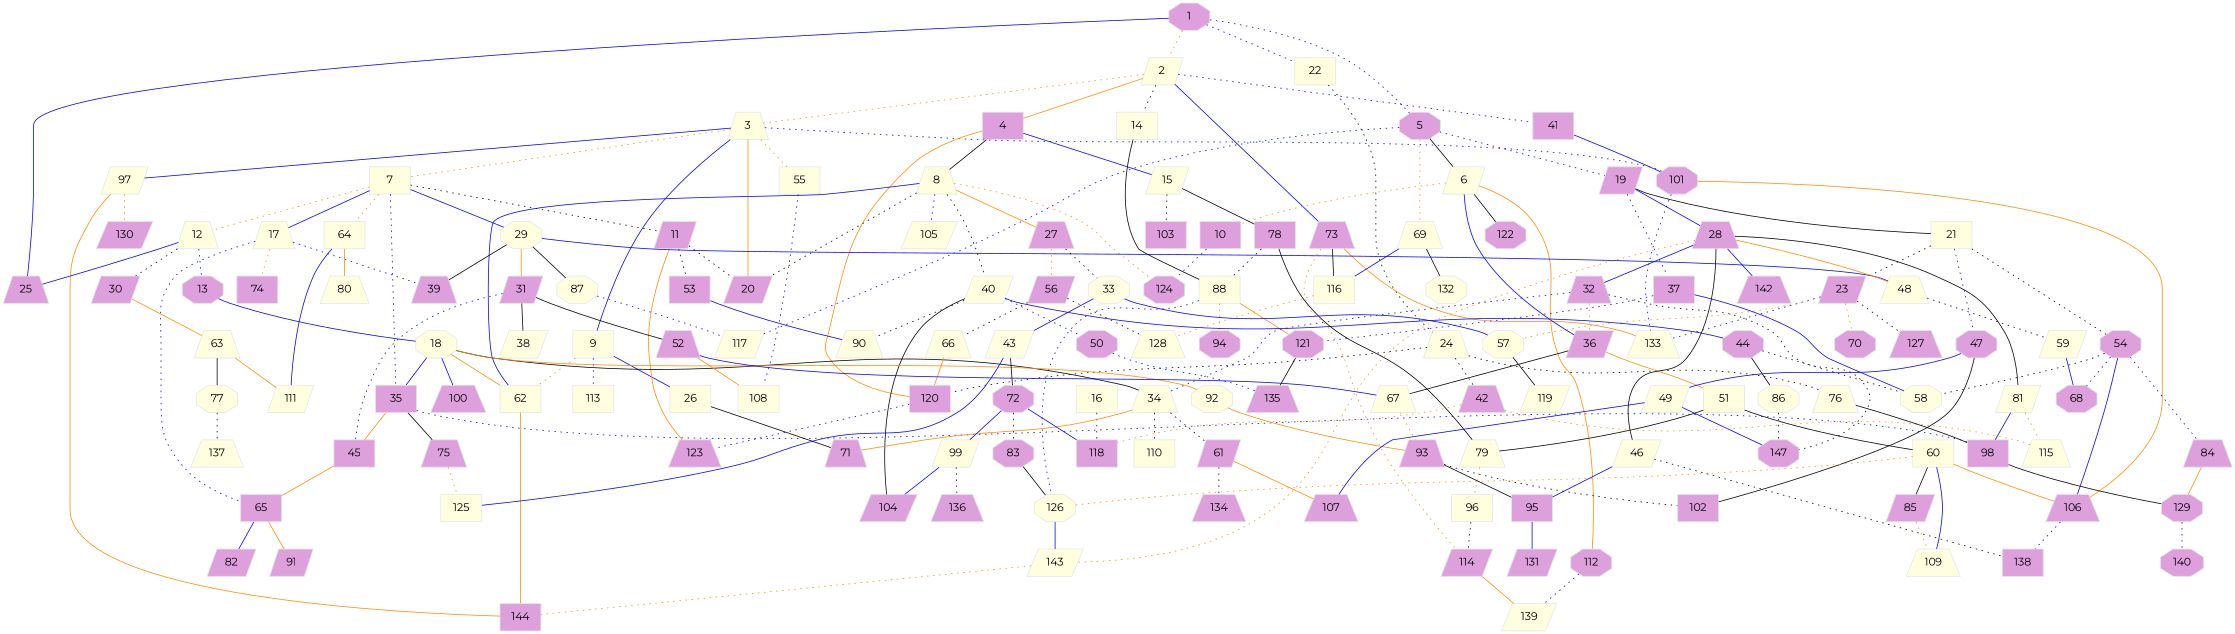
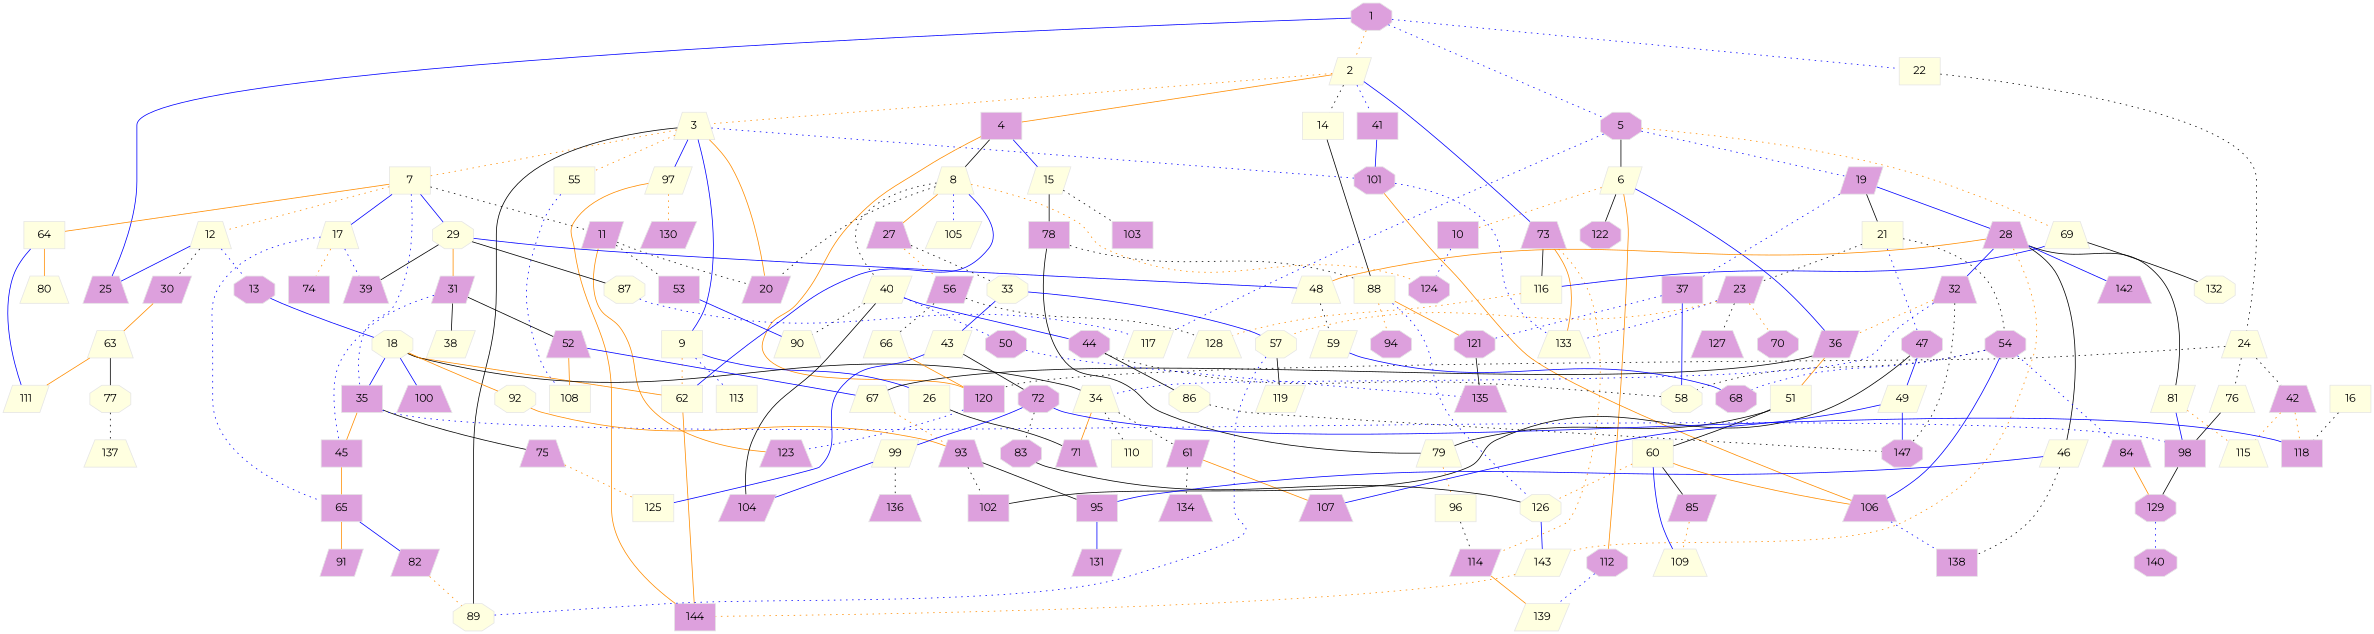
edge "7" -- "64": style dotted -> solid
node "89": added
